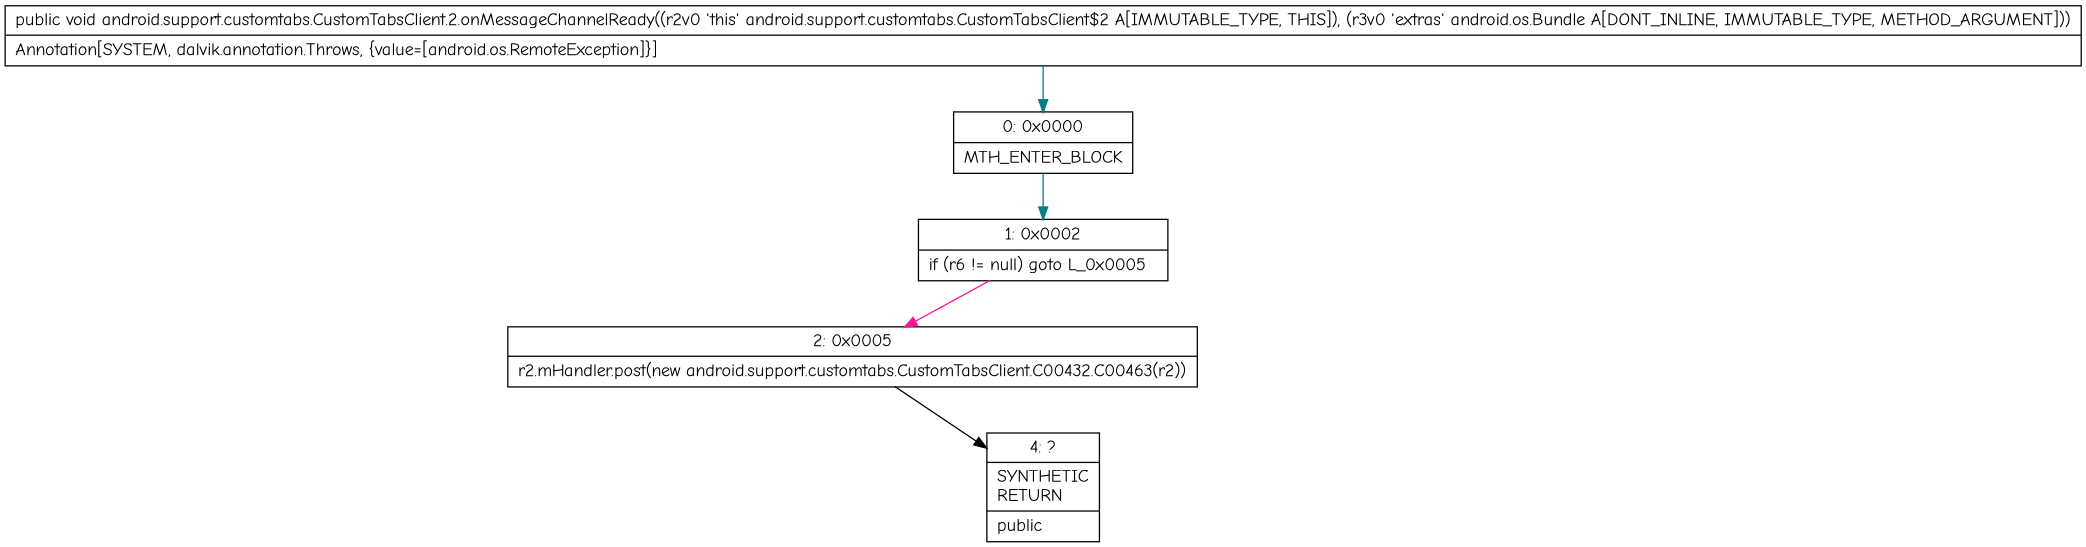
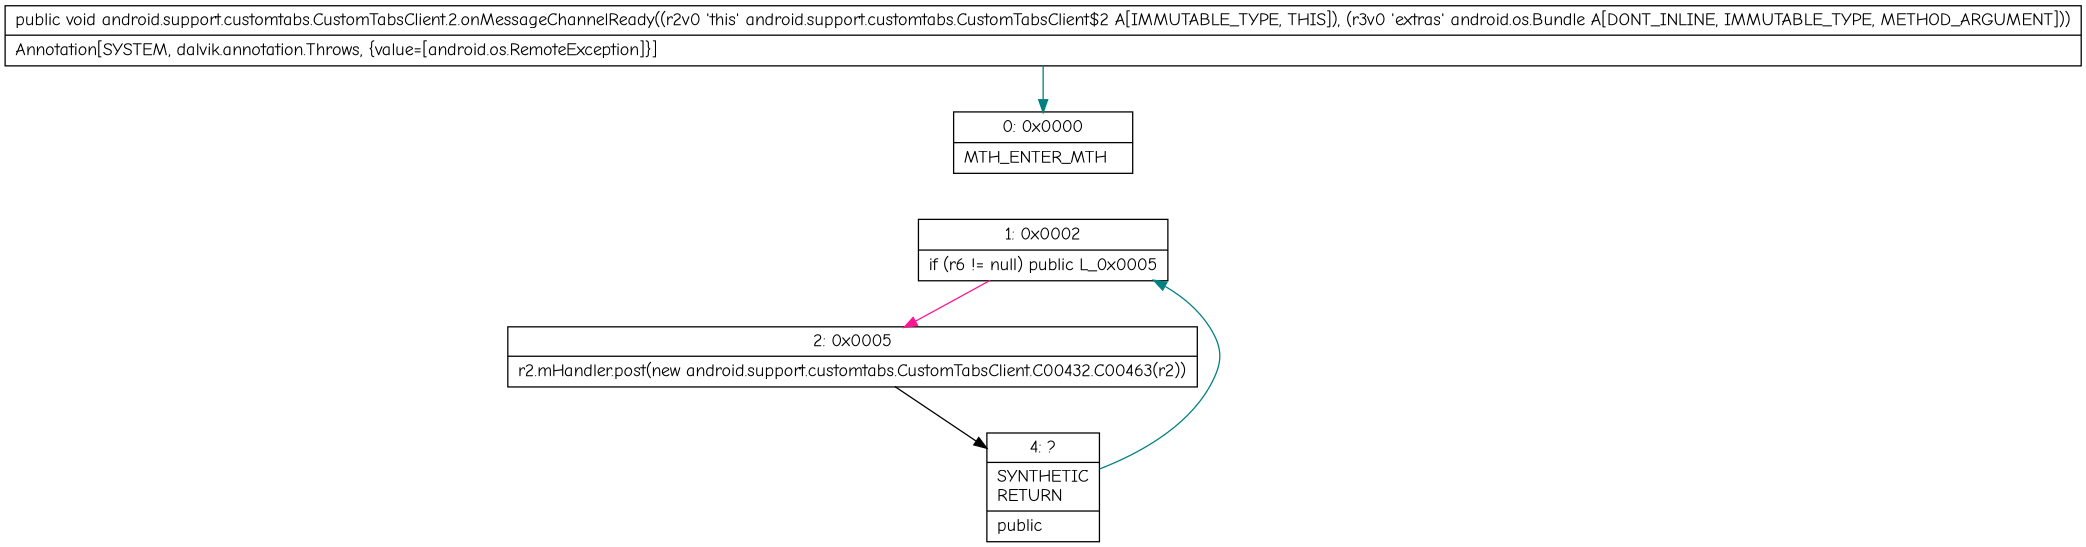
node "0: 0x0000": text "MTH_ENTER_BLOCK" -> "MTH_ENTER_MTH"
edge "0: 0x0000" -> "1: 0x0002": now "4: ?" -> "1: 0x0002"
node "1: 0x0002": text "if (r6 != null) goto L_0x0005" -> "if (r6 != null) public L_0x0005"
